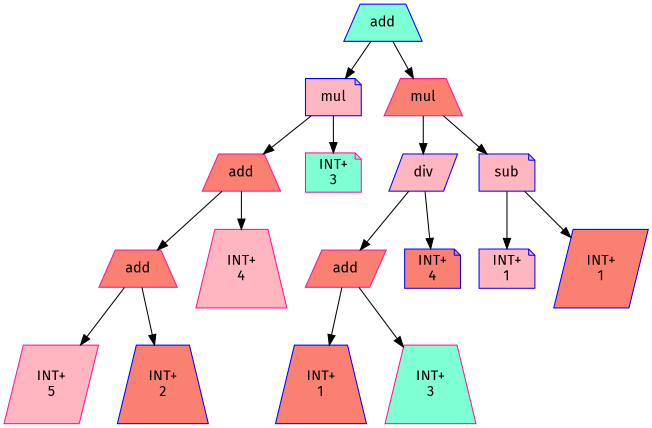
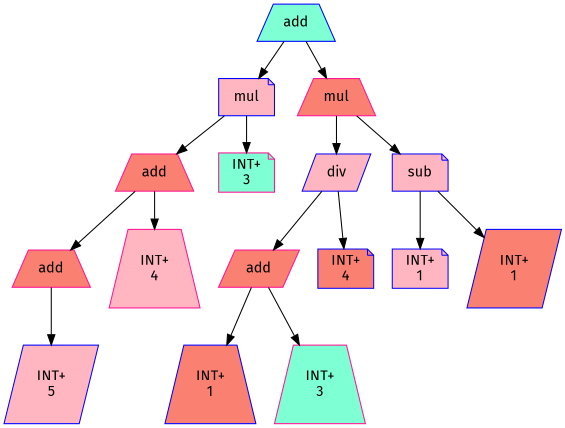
node "INT+ 5": color deeppink -> blue
node "INT+ 2": removed
